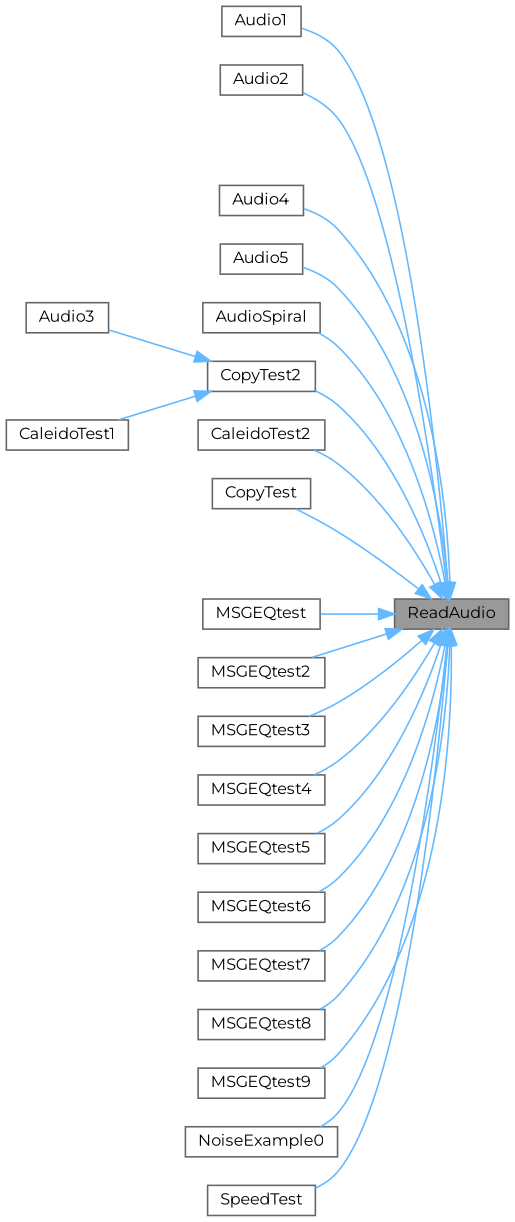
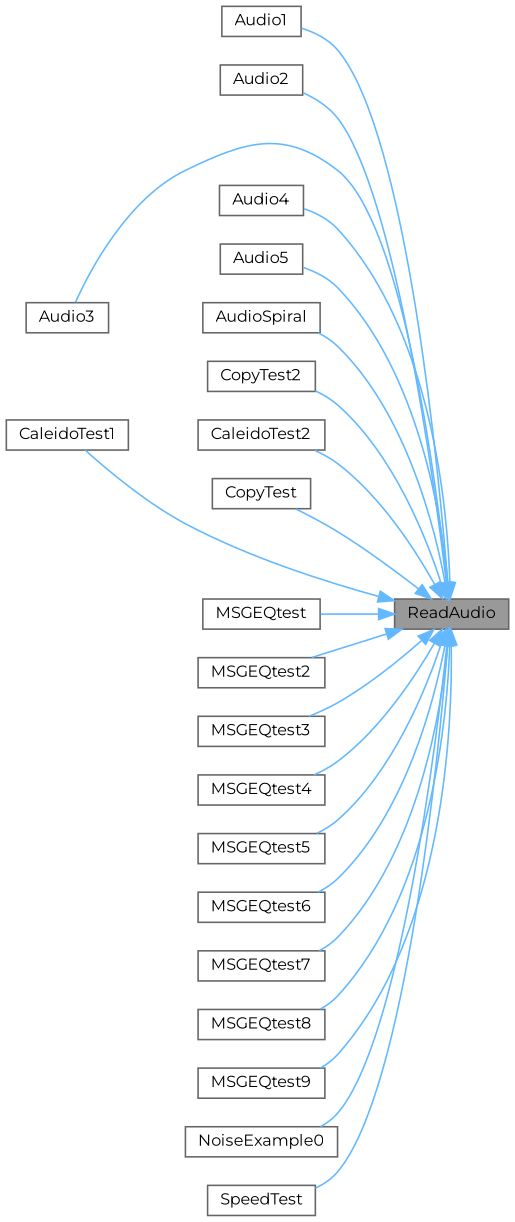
edge "Audio3" -> "CopyTest2": now "Audio3" -> "ReadAudio"
edge "CaleidoTest1" -> "CopyTest2": now "CaleidoTest1" -> "ReadAudio"
